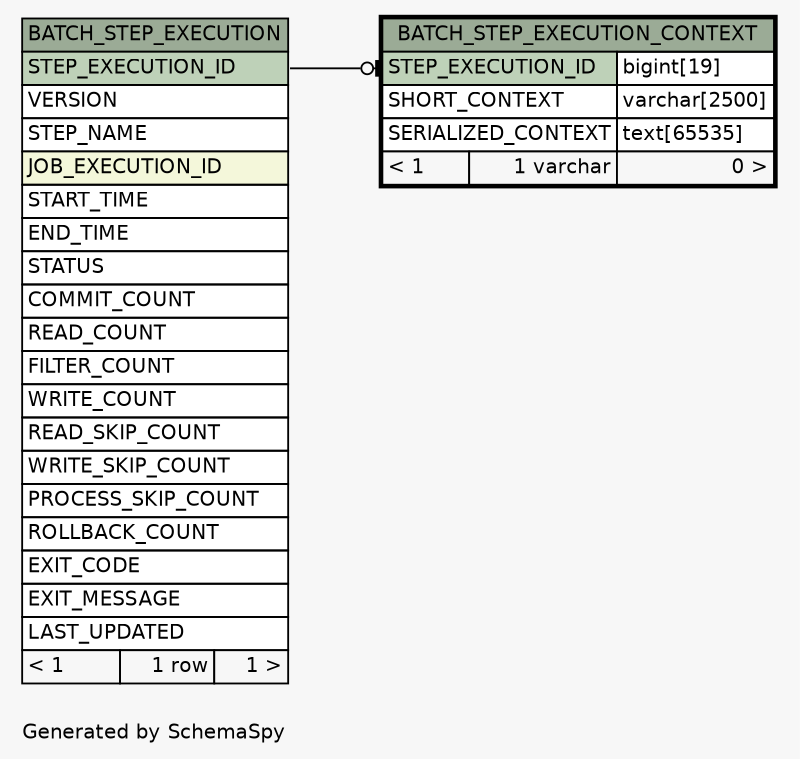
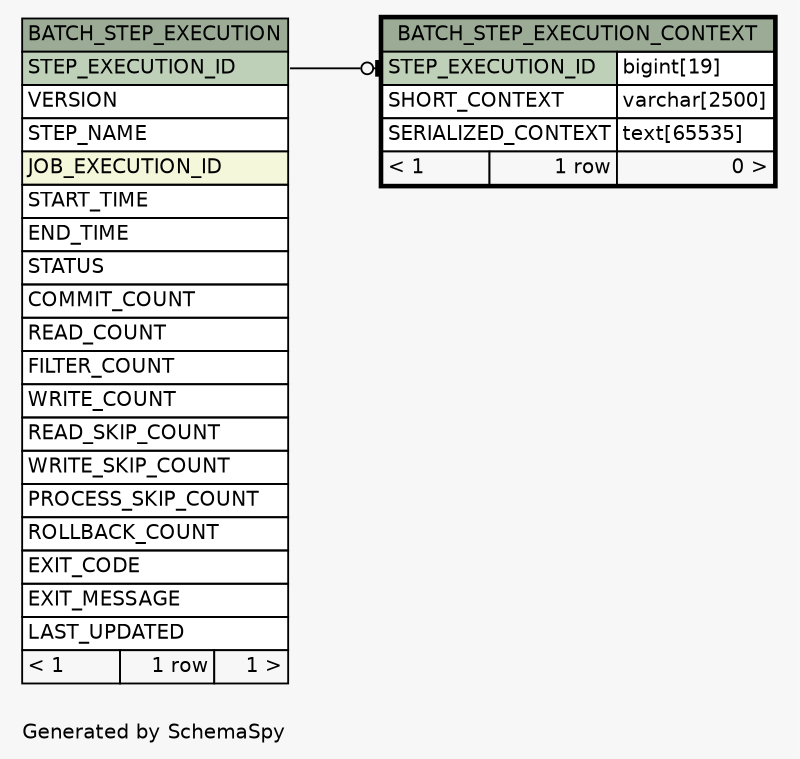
node "BATCH_STEP_EXECUTION_CONTEXT": text "1 varchar" -> "1 row"
